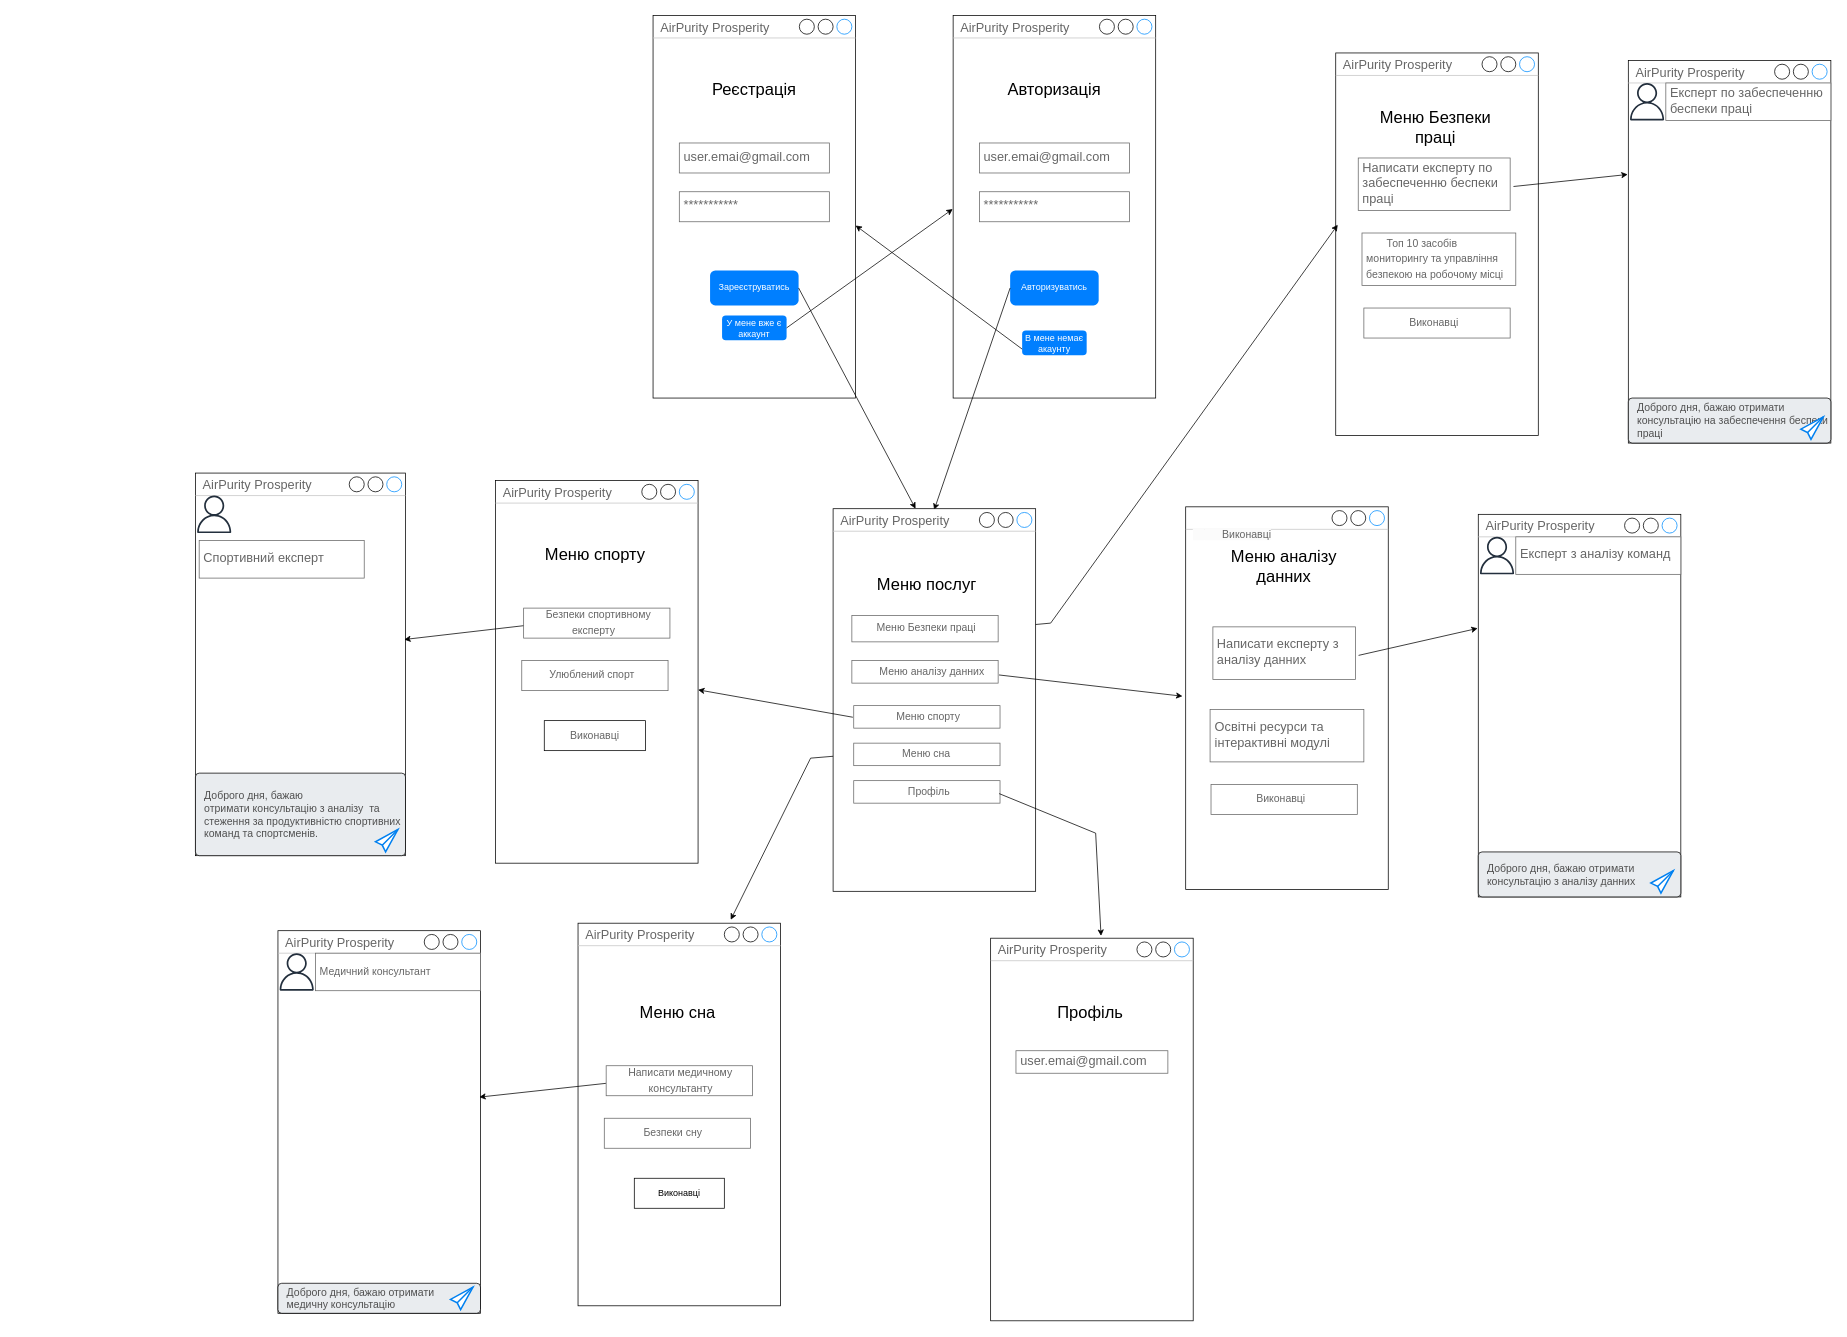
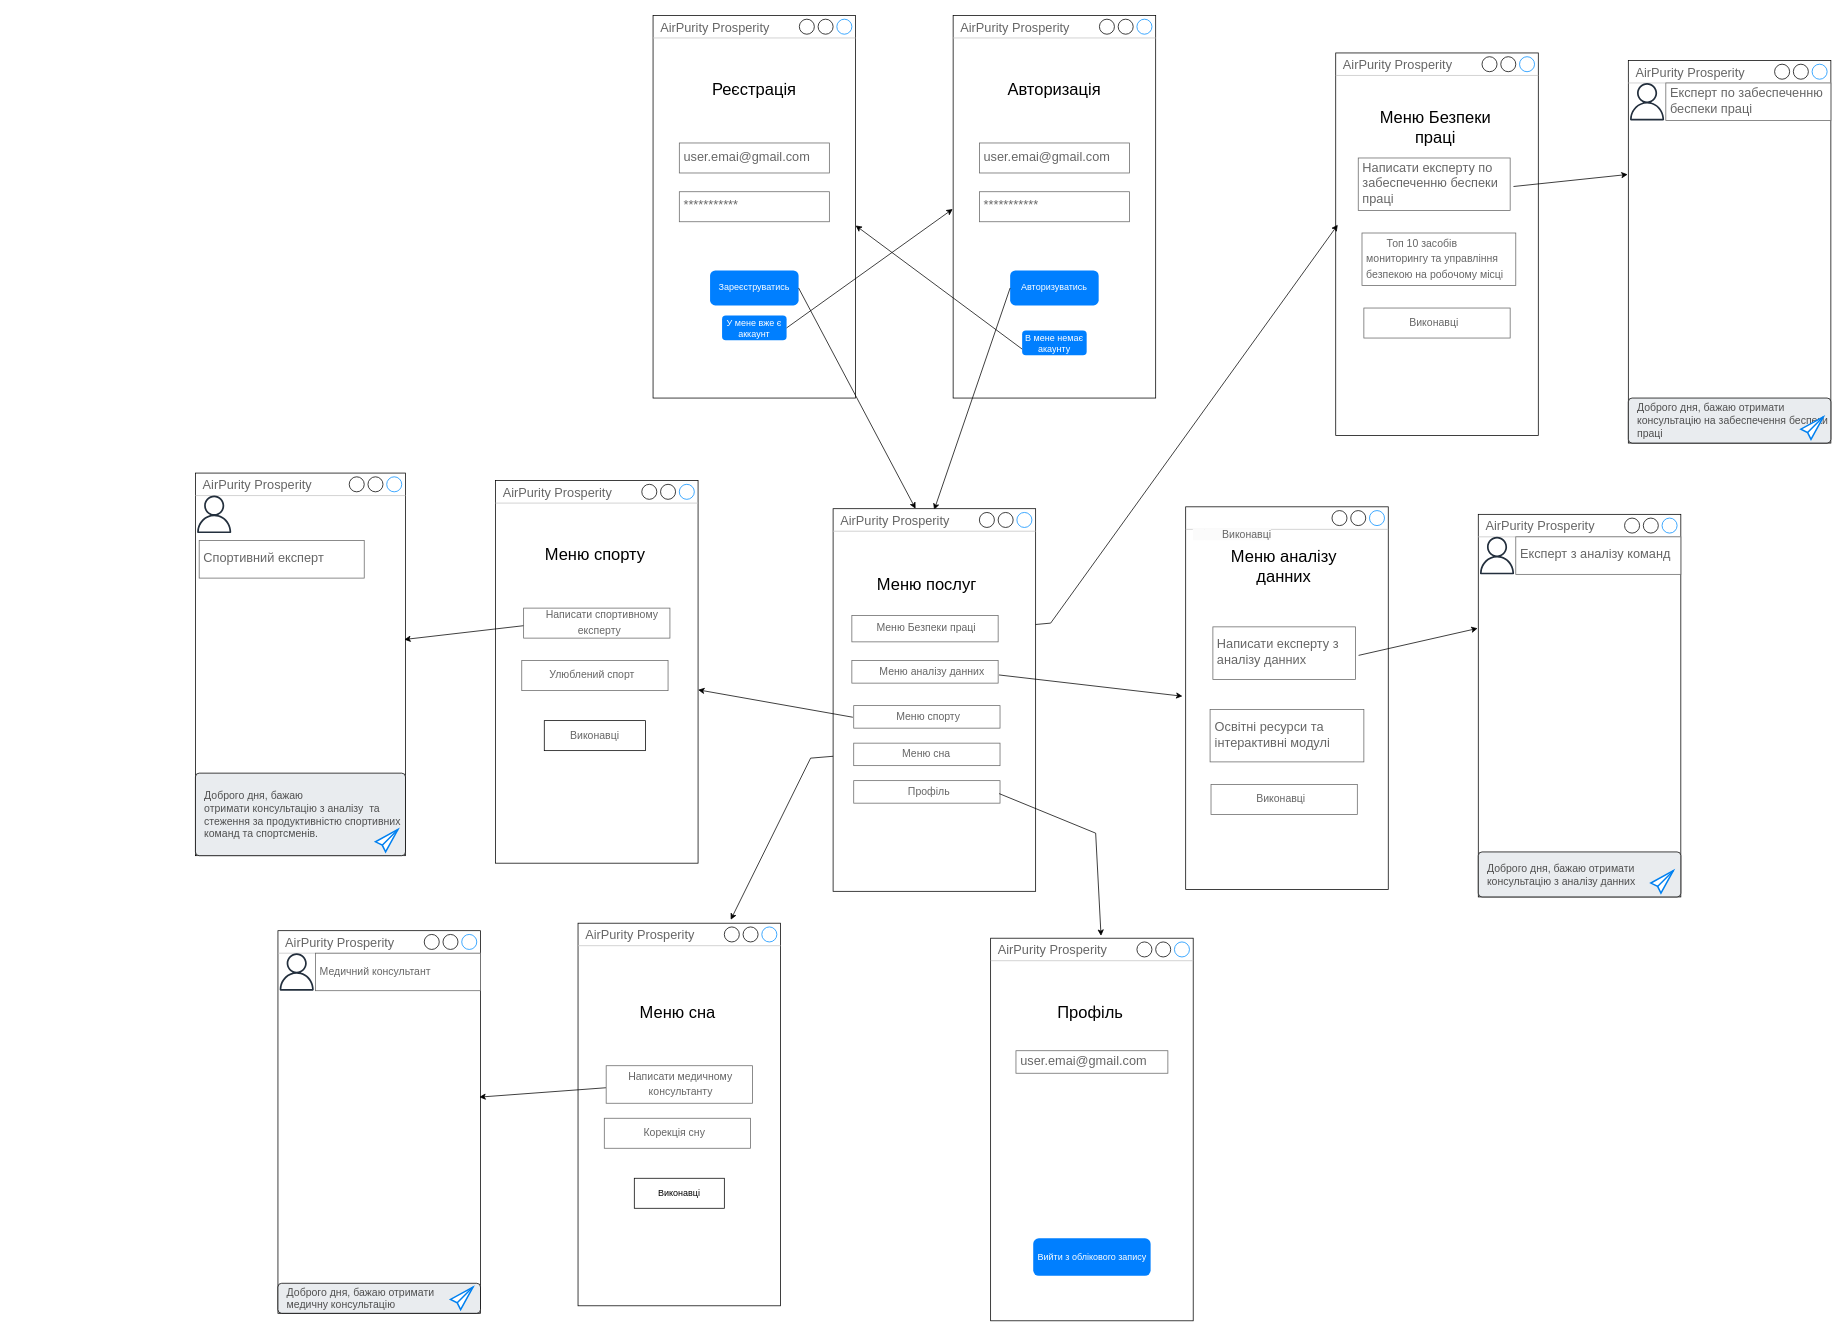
node "Безпеки спортивному експерту": label "Безпеки спортивному експерту" -> "Написати спортивному експерту"
node "Написати медичному консультанту": size 146x30 -> 146x38
node "Безпеки сну": label "Безпеки сну" -> "Корекція сну"
node "Вийти з облікового запису": added
